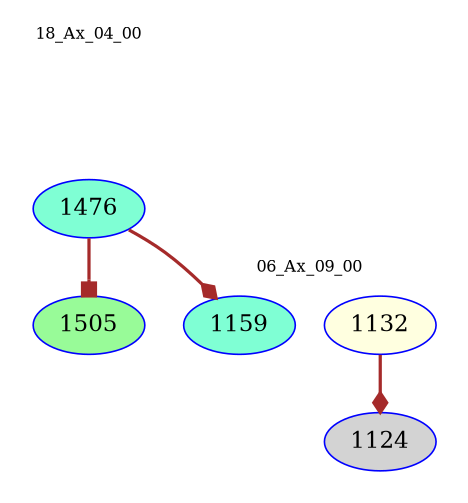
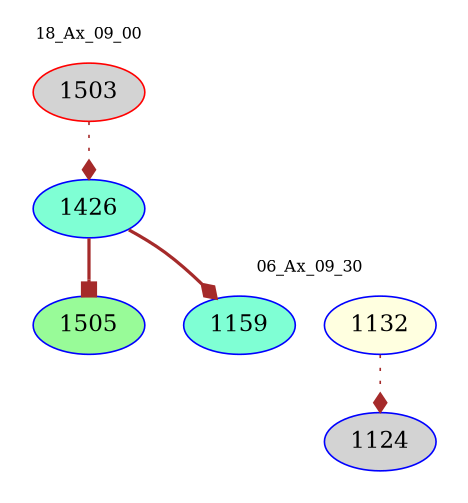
cluster "18_Ax_04_00": label "18_Ax_04_00" -> "18_Ax_09_00"
node "1503": added
node "1476": label "1476" -> "1426"
cluster "06_Ax_09_00": label "06_Ax_09_00" -> "06_Ax_09_30"
edge "1132" -> "1124": style bold -> dotted
